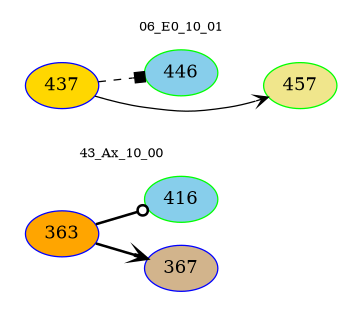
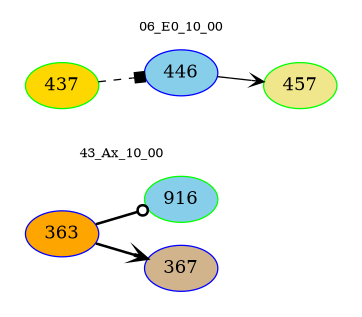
cluster "06_E0_10_01": label "06_E0_10_01" -> "06_E0_10_00"
node "446": color green -> blue
node "437": color blue -> green
edge "437" -> "457": now "446" -> "457"
node "416": label "416" -> "916"
